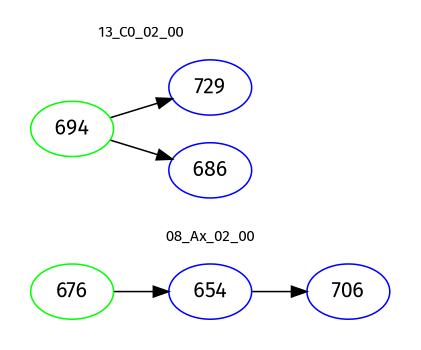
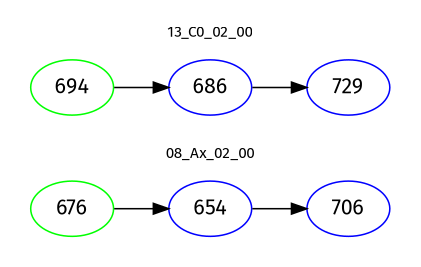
edge "694" -> "729": now "686" -> "729"
